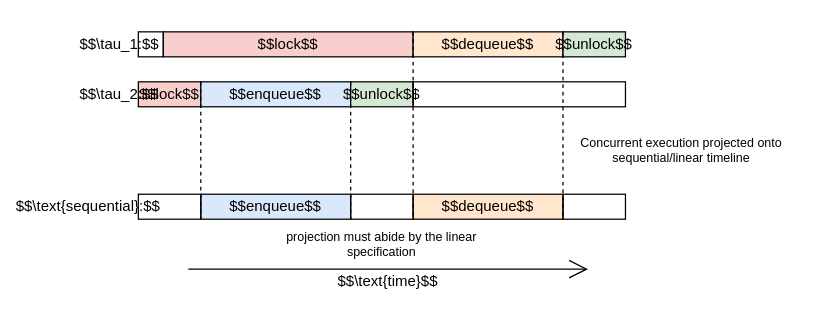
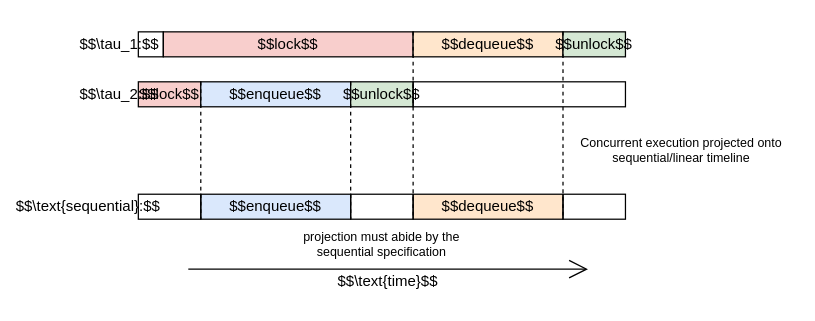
node "projection must abide by the linear specification": label "projection must abide by the linear specification" -> "projection must abide by the sequential specification"
